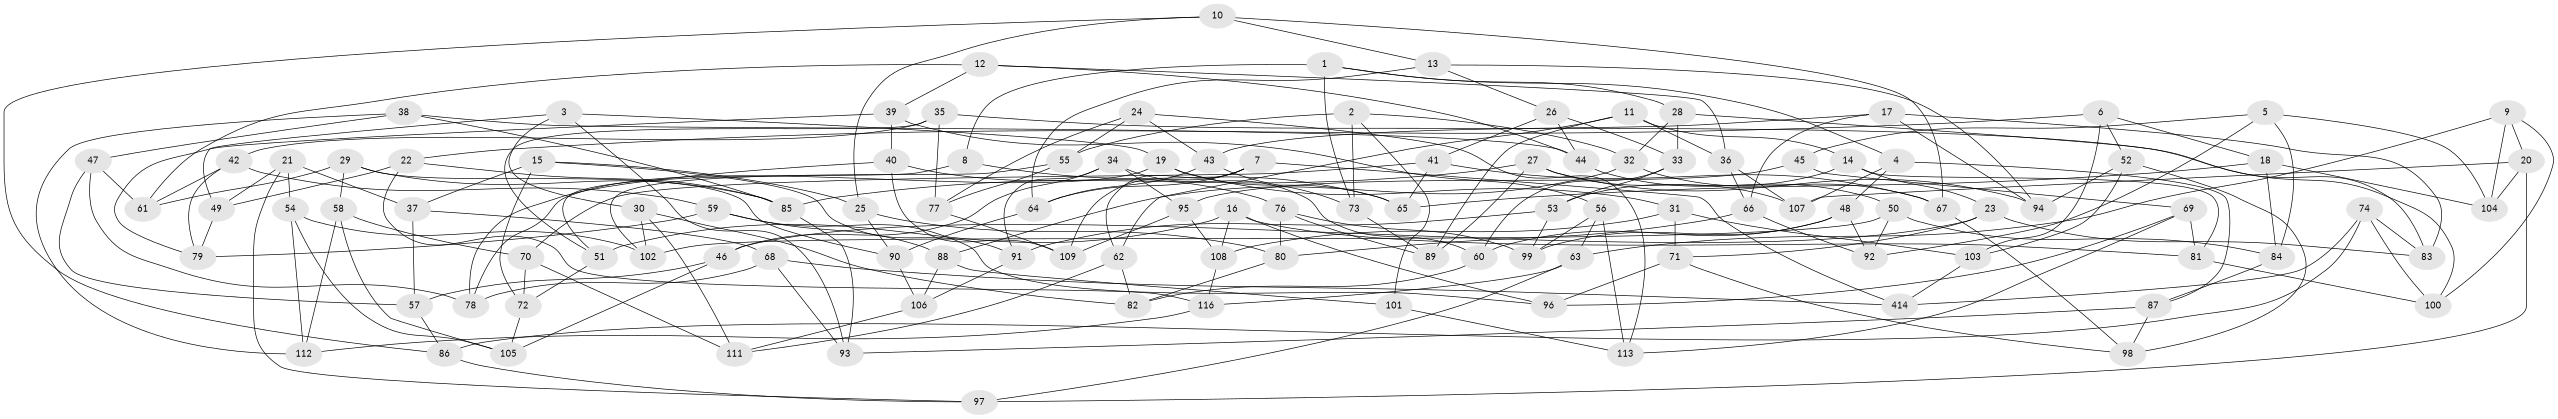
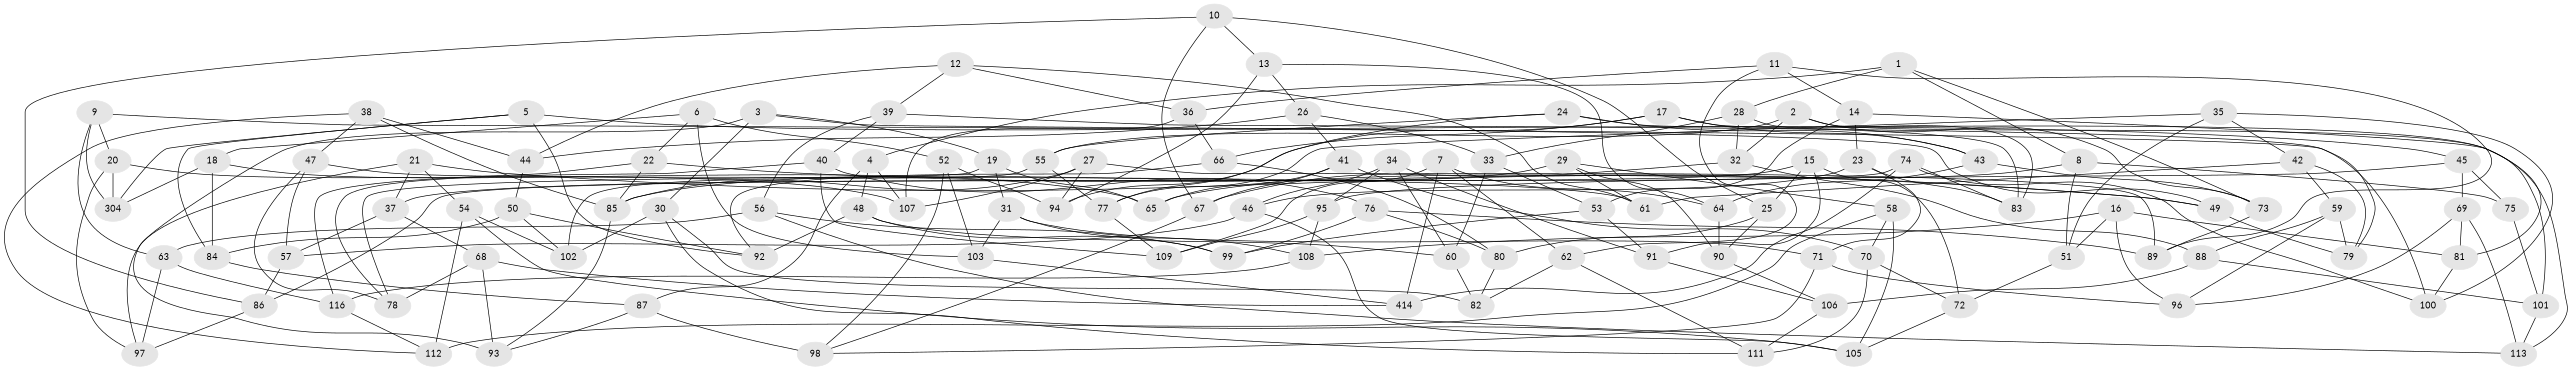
node "104": label "104" -> "304"
node "75": added
